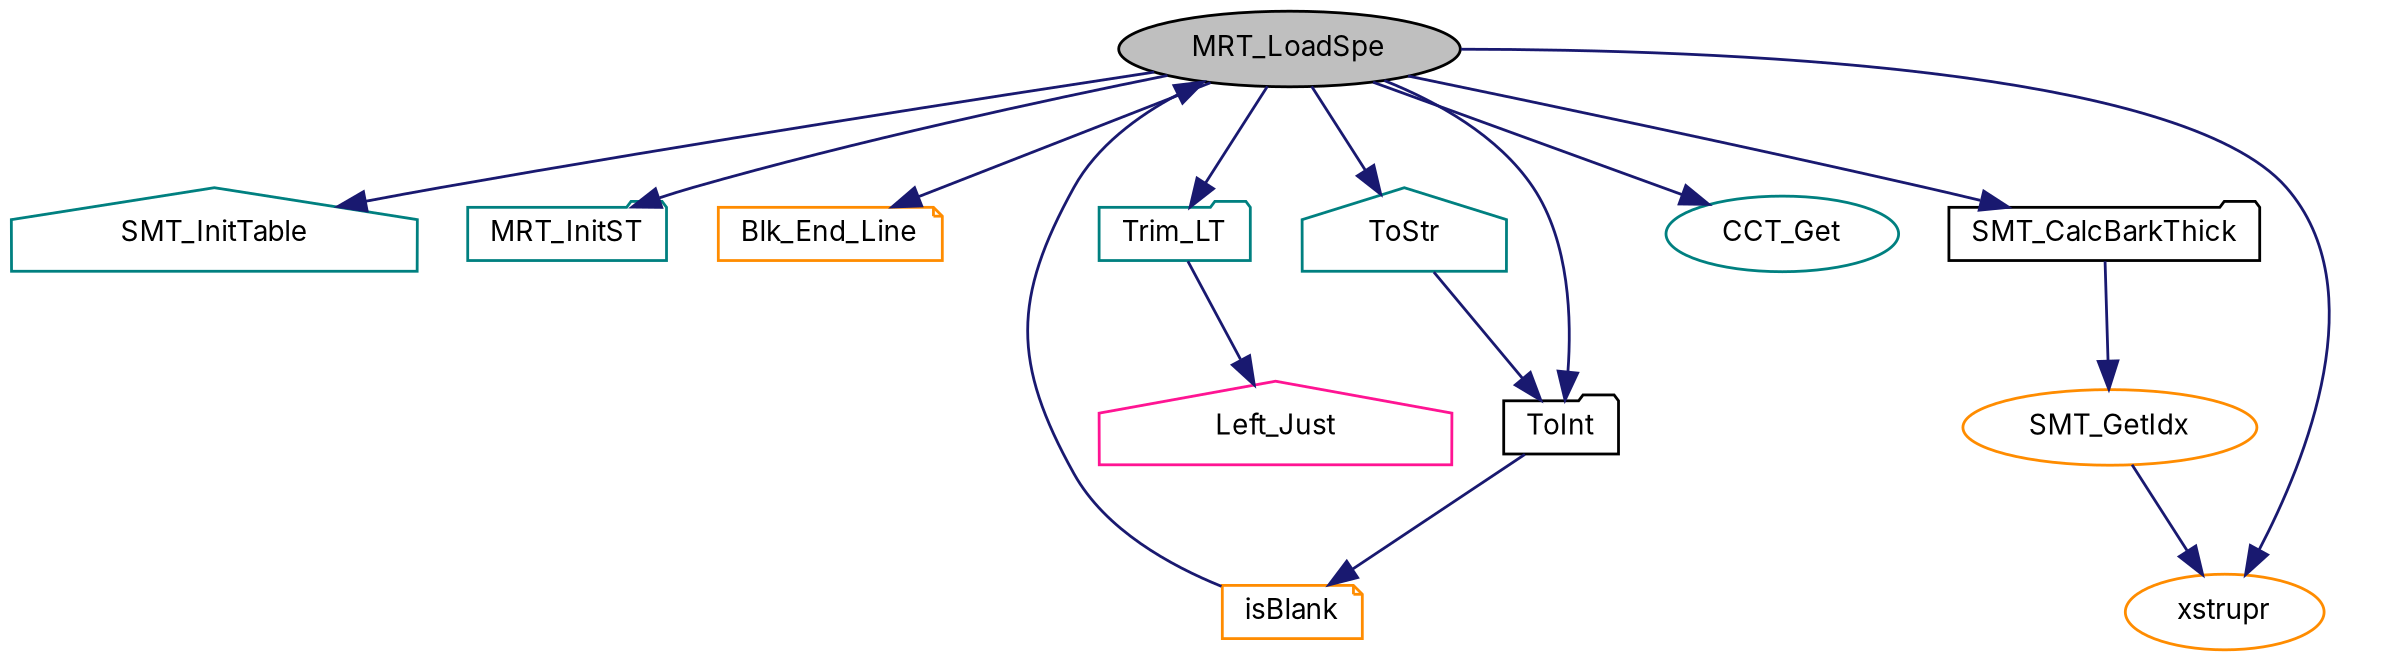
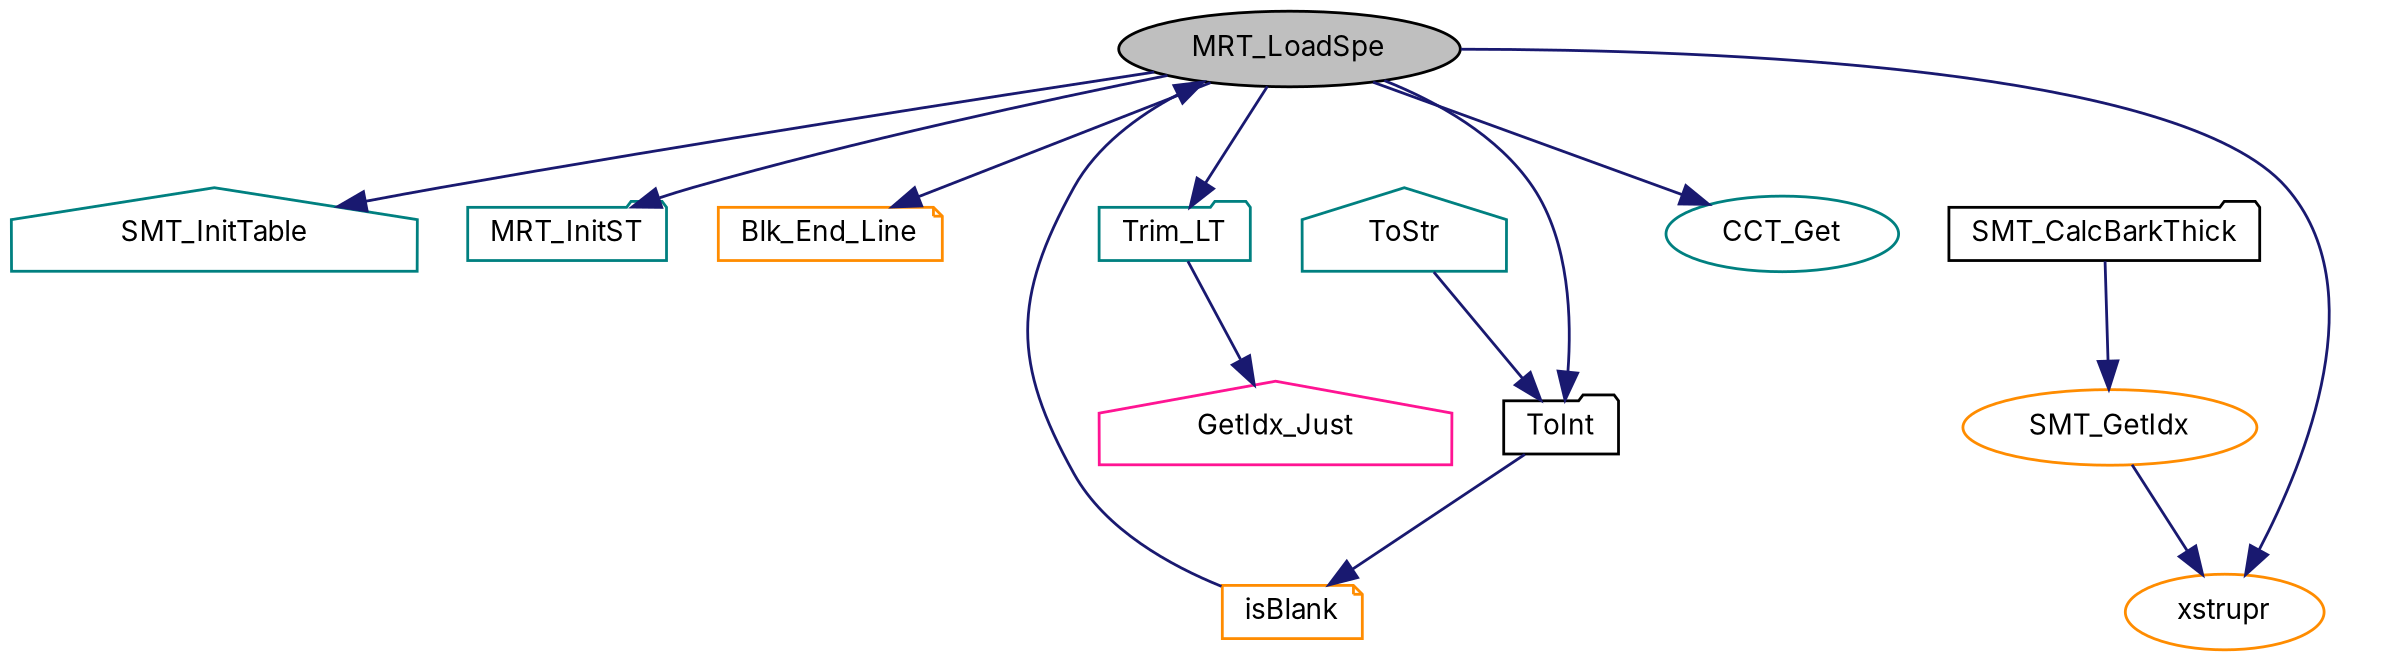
edge "MRT_LoadSpe" -> "ToStr": removed
edge "MRT_LoadSpe" -> "SMT_CalcBarkThick": removed
node "Left_Just": label "Left_Just" -> "GetIdx_Just"
